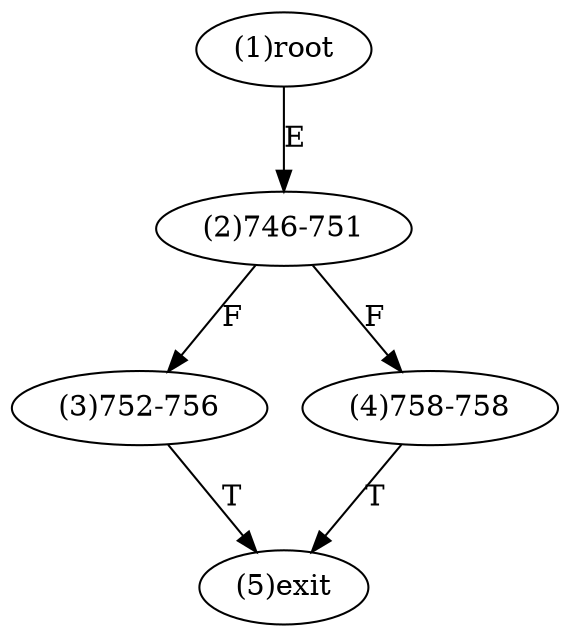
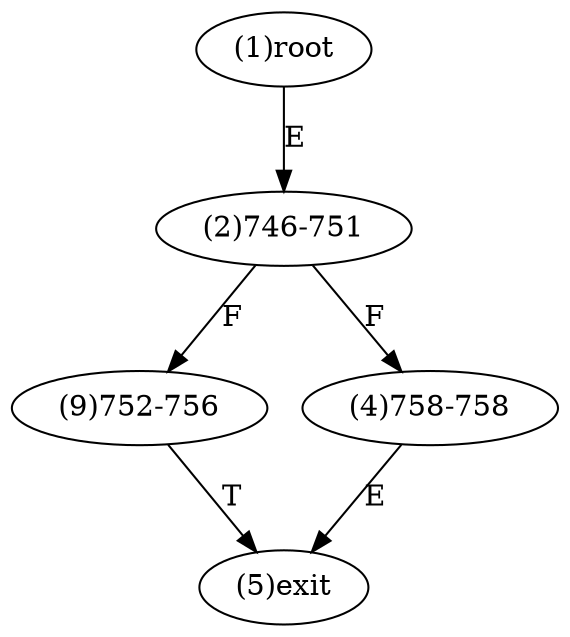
node "(3)752-756": label "(3)752-756" -> "(9)752-756"
edge "(4)758-758" -> "(5)exit": label "T" -> "E"
